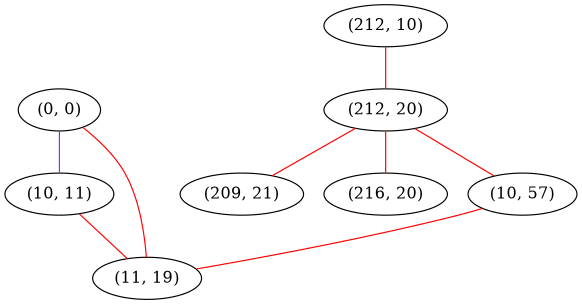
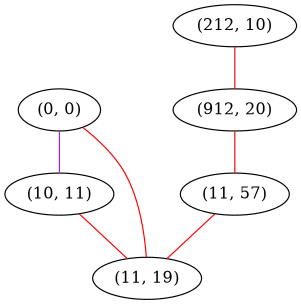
node "(212, 20)": label "(212, 20)" -> "(912, 20)"
node "(209, 21)": removed
node "(216, 20)": removed
node "(10, 57)": label "(10, 57)" -> "(11, 57)"
